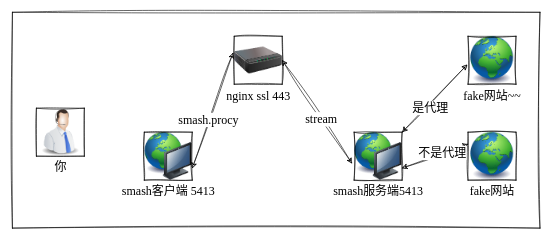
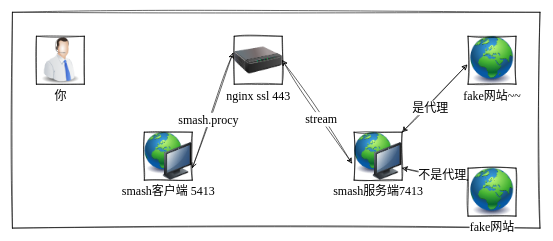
node "你": moved (60, 132) -> (60, 60)
node "fake网站": moved (492, 156) -> (492, 192)
edge "nginx ssl 443" -- "smash客户端 5413": arrowhead classic -> open
node "smash服务端5413": label "smash服务端5413" -> "smash服务端7413"
